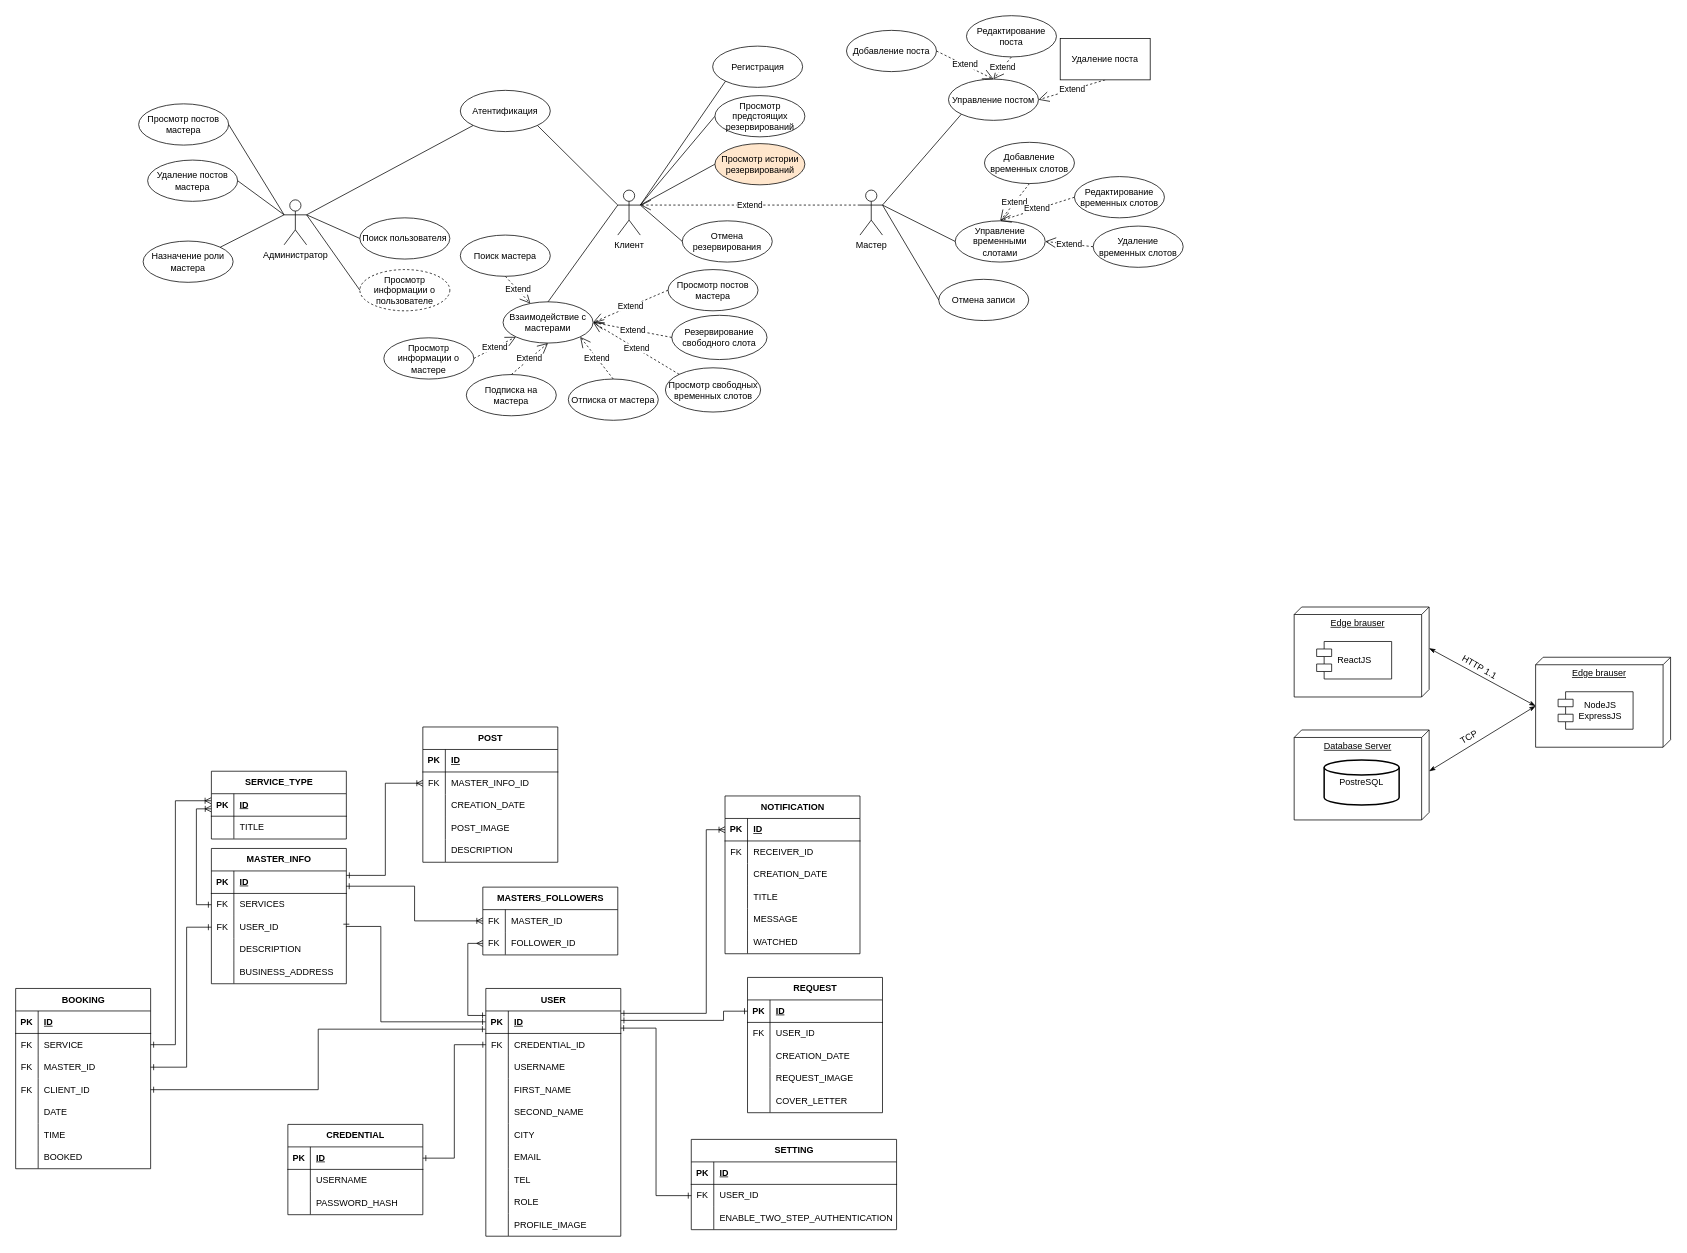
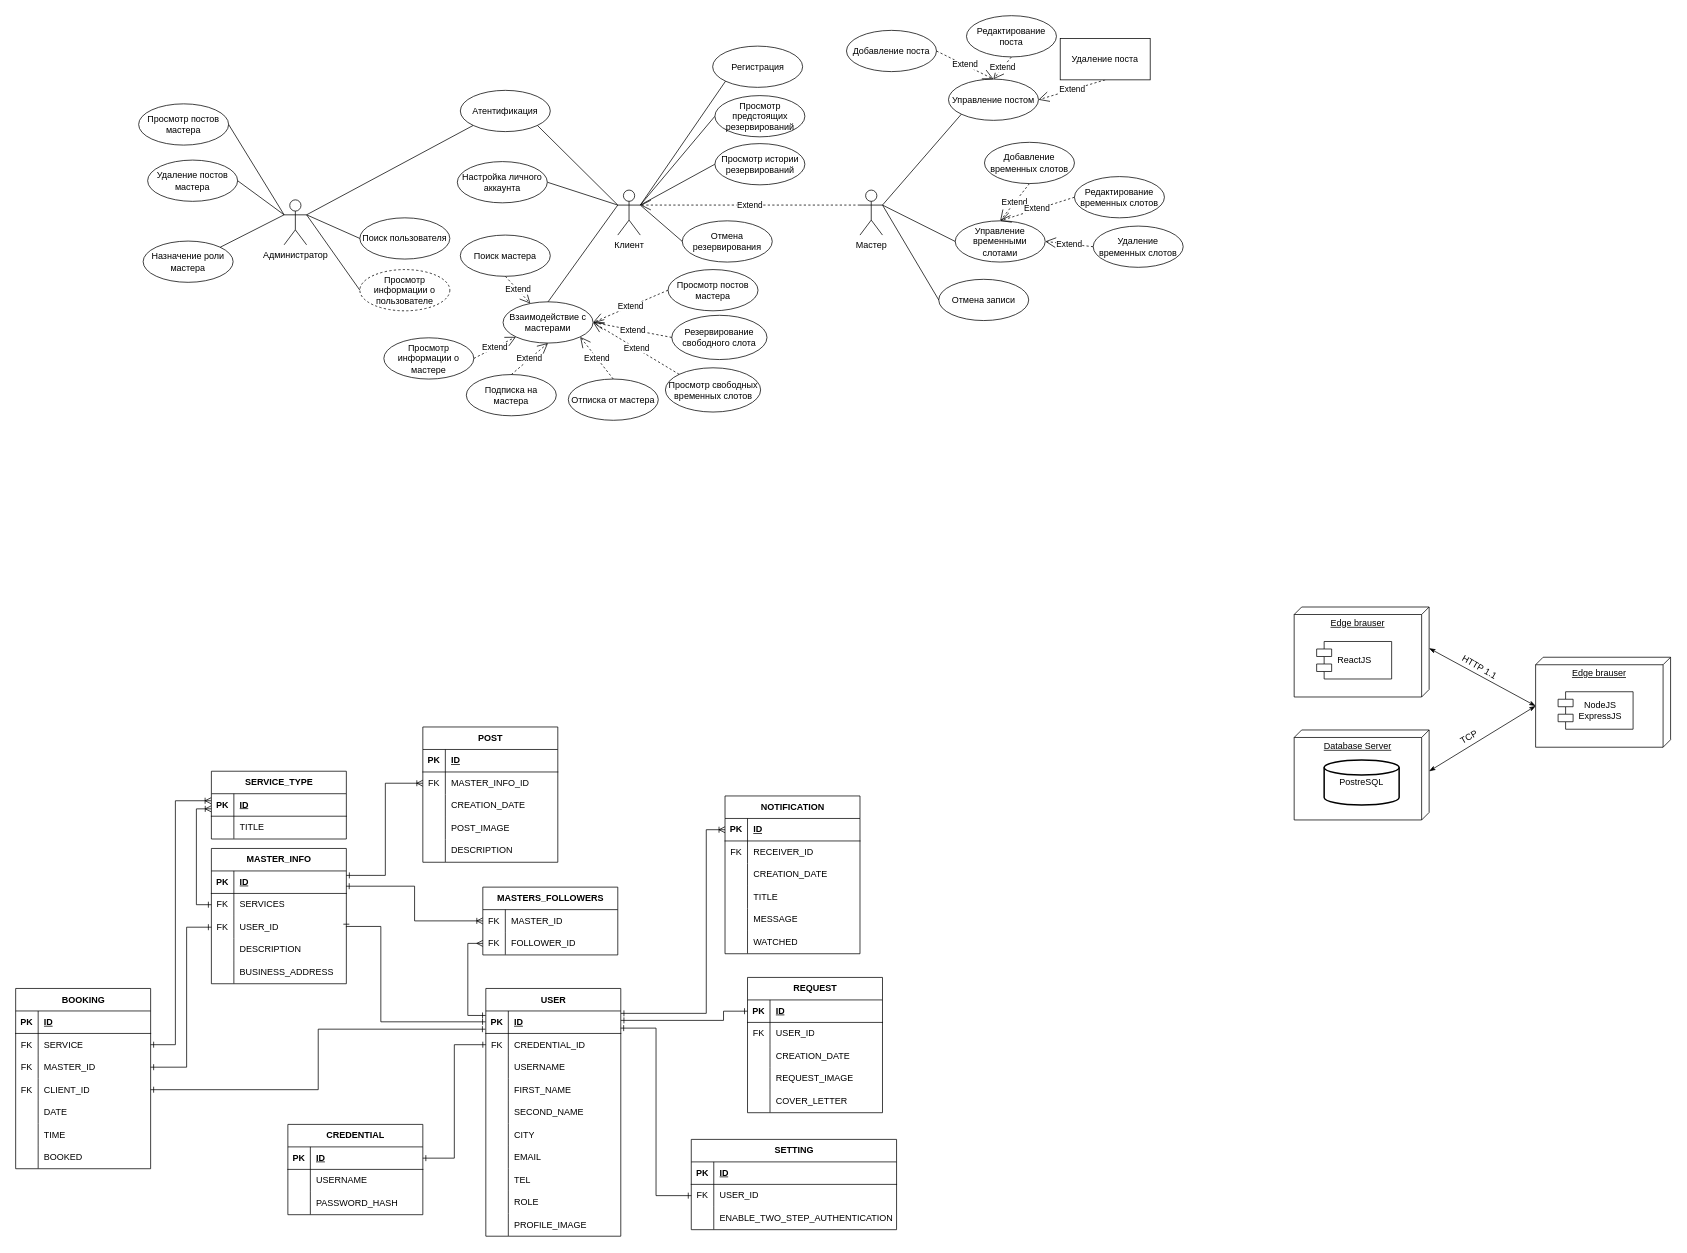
node "Просмотр истории резервирований": fillcolor #ffe6cc -> #ffffff
node "Настройка личного аккаунта": added
edge "Настройка личного аккаунта" -- "Клиент": added
